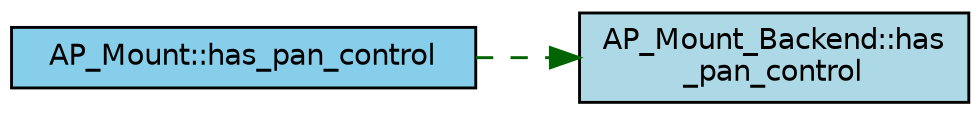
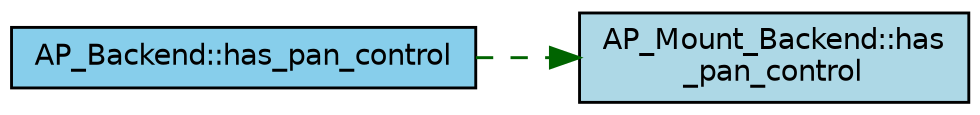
node "AP_Mount::has_pan_control": label "AP_Mount::has_pan_control" -> "AP_Backend::has_pan_control"
